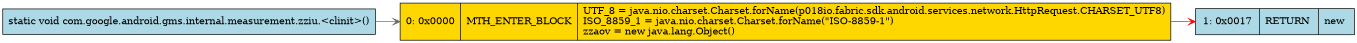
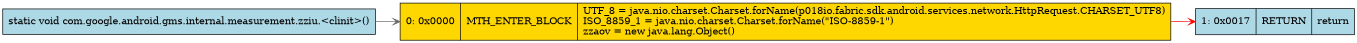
node "1: 0x0017": text "new" -> "return"
